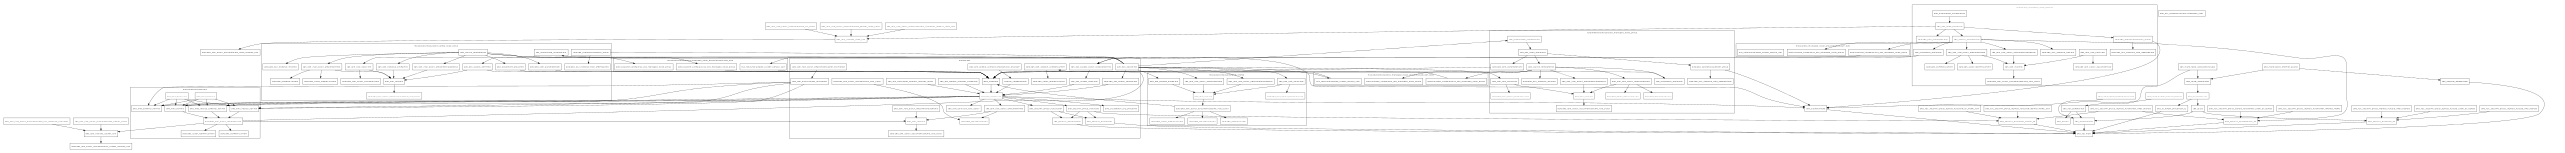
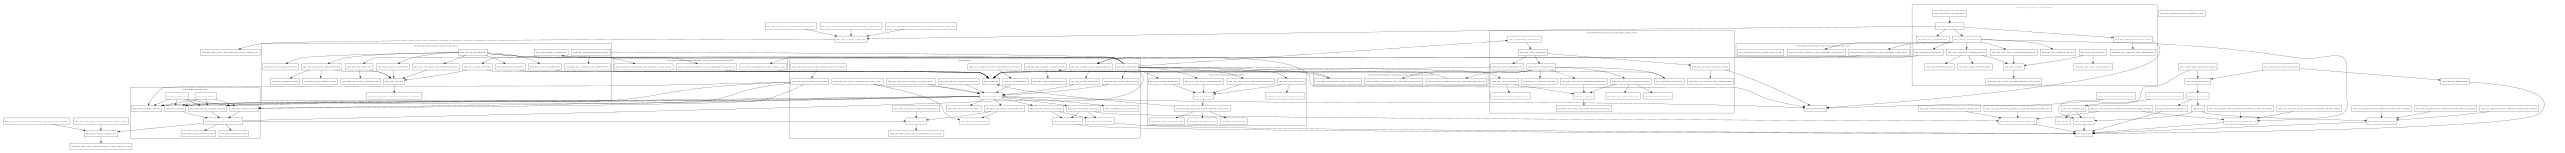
edge "time_sleep.this" -> "aws_eks_cluster.this": now "data.aws_iam_policy_document.cni_ipv6_policy" -> "aws_eks_cluster.this"
edge "aws_subnet.private" -> "aws_vpc.main": removed
